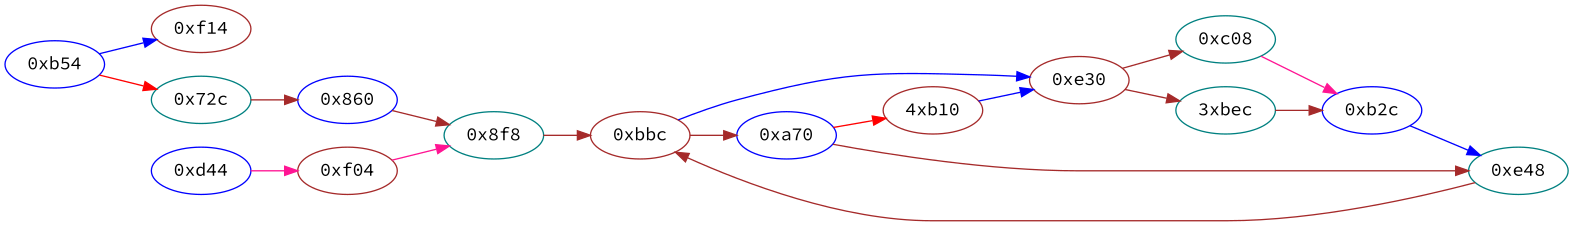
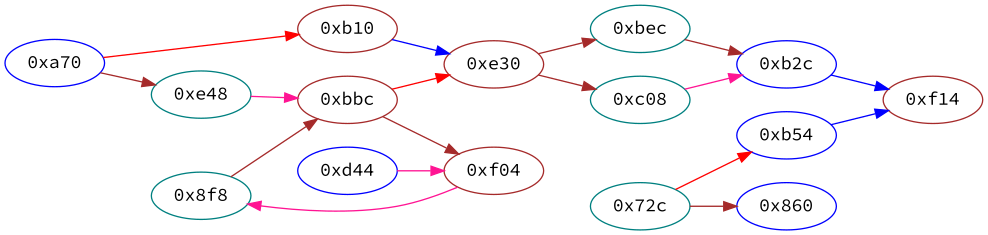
edge "0xbbc" -> "0xe30": color blue -> red
edge "0xb54" -> "0x72c": reversed
node "4xb10": label "4xb10" -> "0xb10"
node "3xbec": label "3xbec" -> "0xbec"
edge "0x860" -> "0x8f8": removed
edge "0xbbc" -> "0xa70": now "0xbbc" -> "0xf04"
edge "0xb2c" -> "0xe48": now "0xb2c" -> "0xf14"
edge "0xe48" -> "0xbbc": color brown -> deeppink
